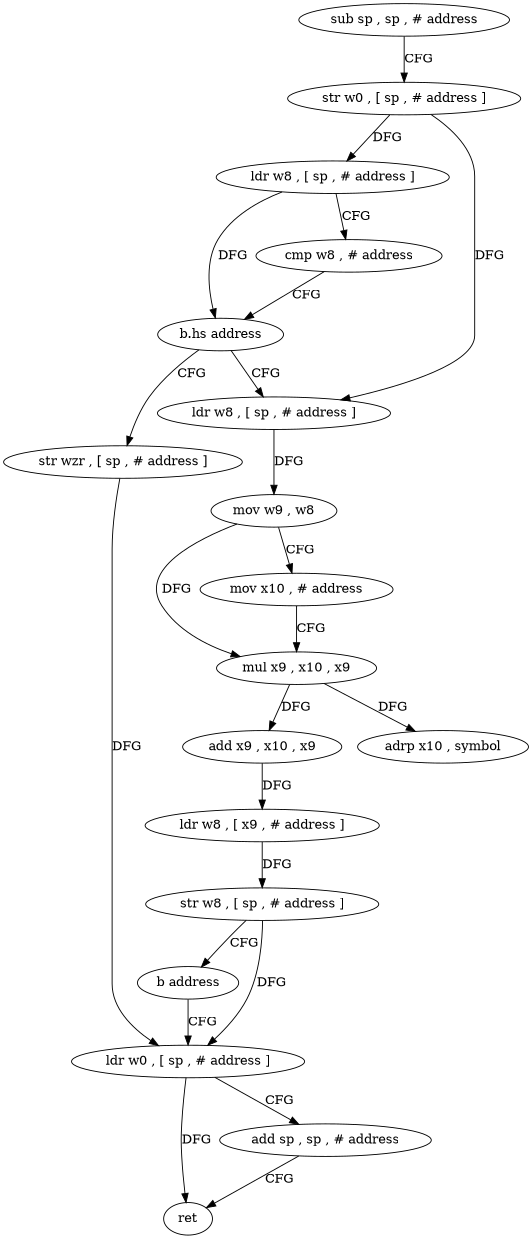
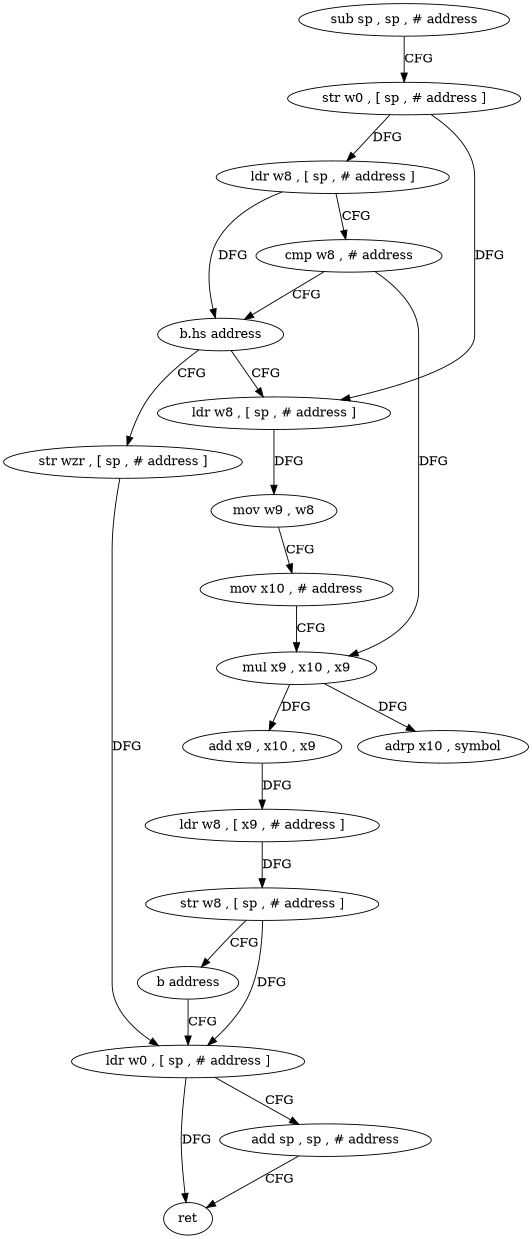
edge "mov w9 , w8" -> "mul x9 , x10 , x9": now "cmp w8 , # address" -> "mul x9 , x10 , x9"
